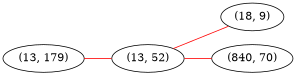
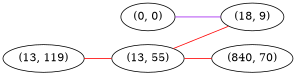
node "(0, 0)": added
node "(13, 179)": label "(13, 179)" -> "(13, 119)"
node "(13, 52)": label "(13, 52)" -> "(13, 55)"
